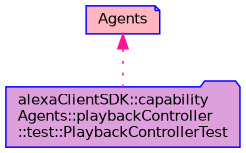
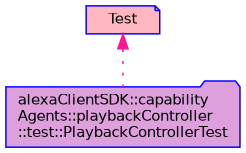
node "Agents": label "Agents" -> "Test"
